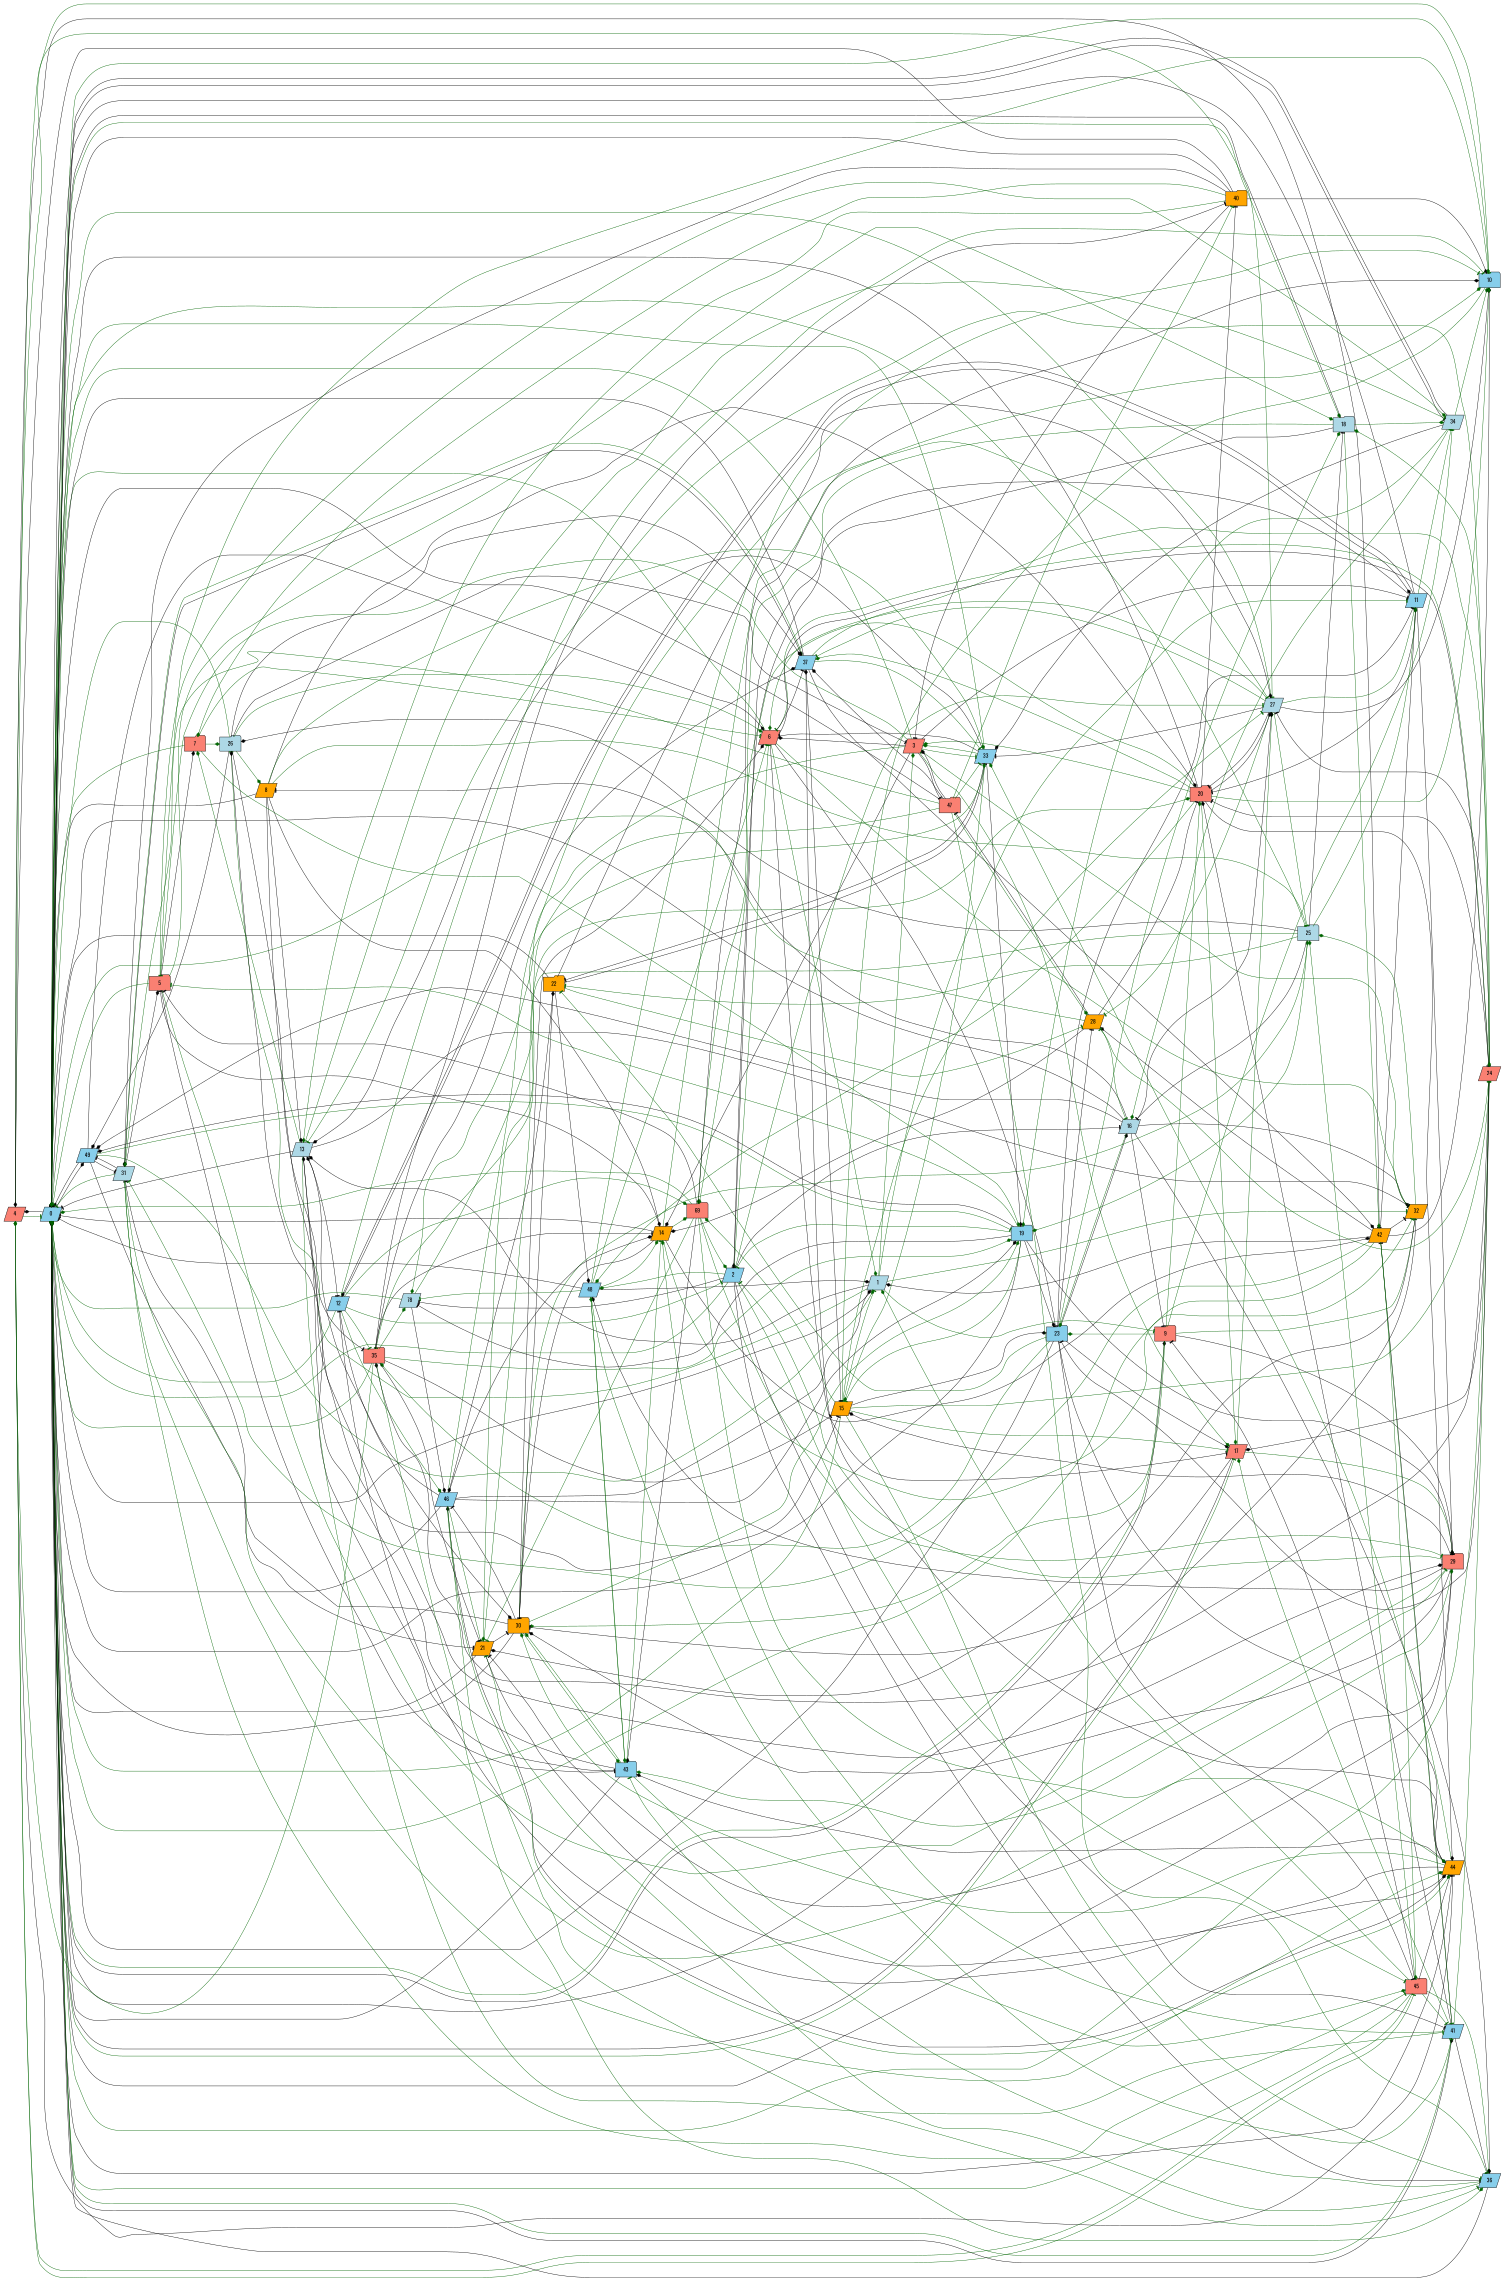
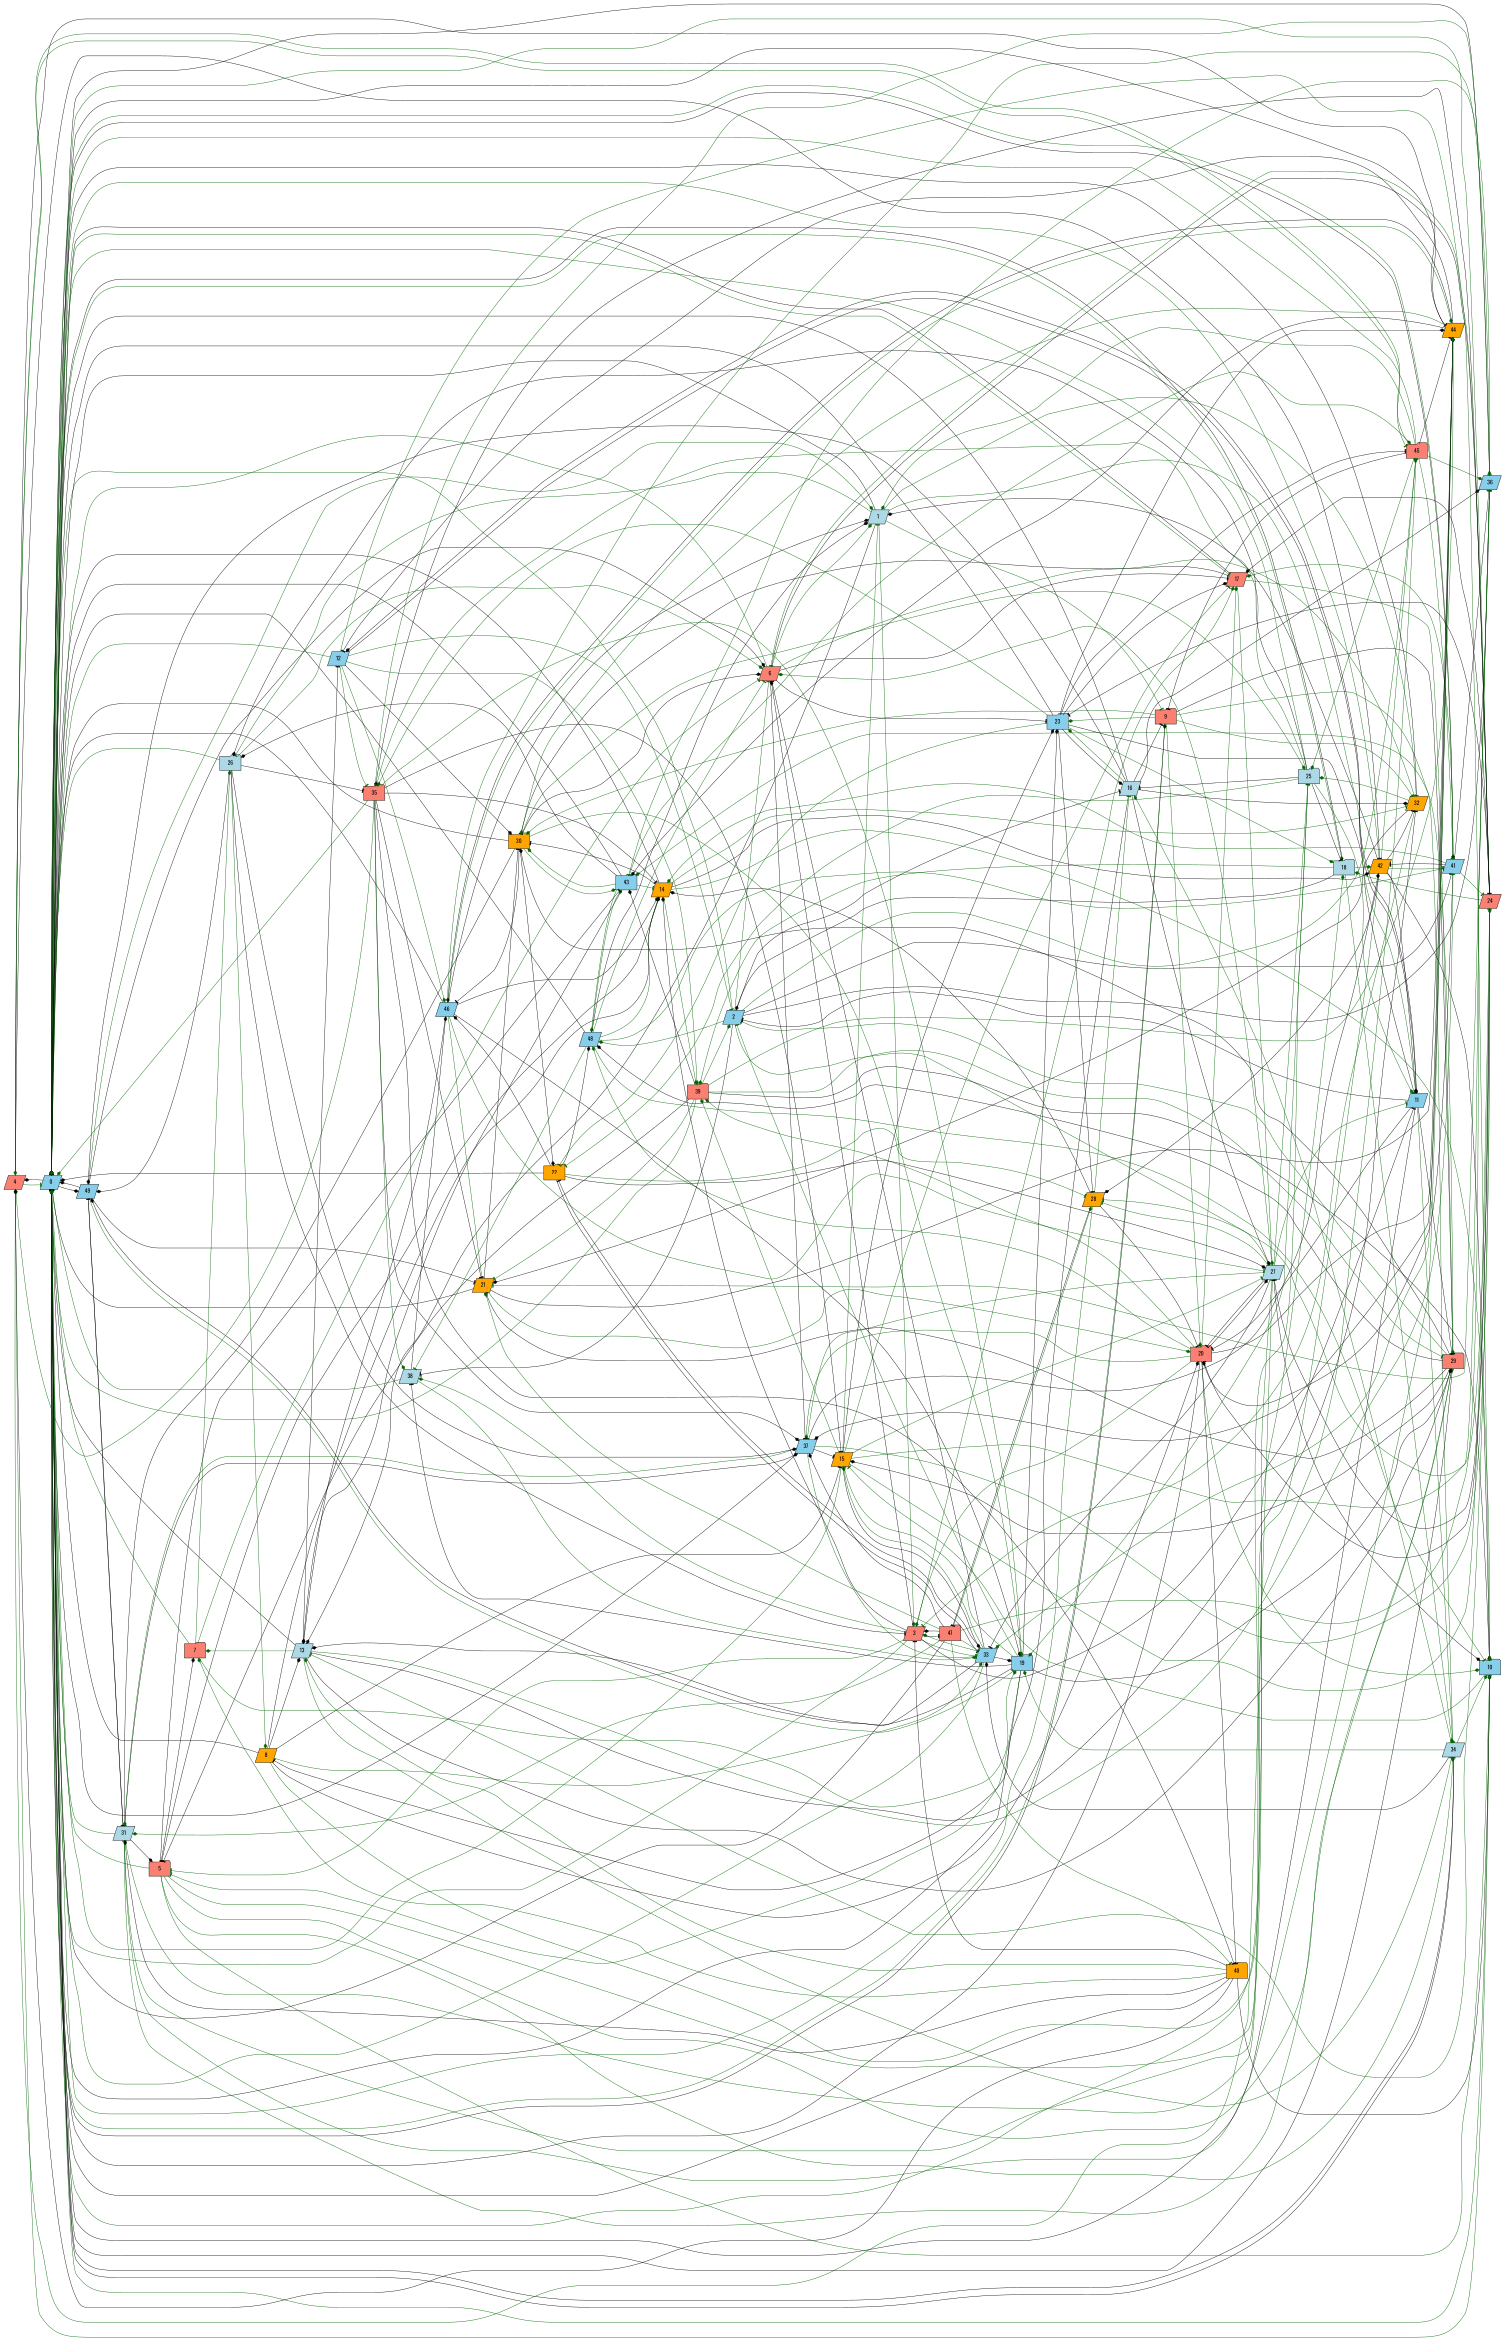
node "69": label "69" -> "39"
node "78": label "78" -> "38"
edge "15" -> "33": added
